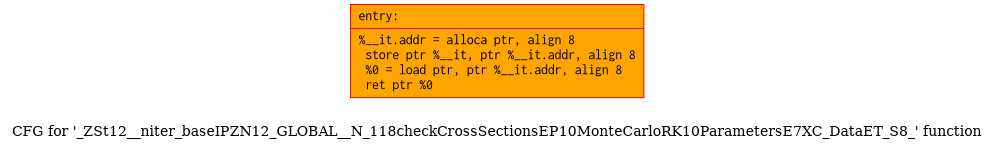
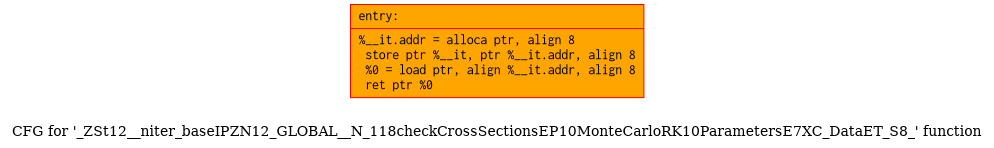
node "entry:": text "%0 = load ptr, ptr %__it.addr, align 8" -> "%0 = load ptr, align %__it.addr, align 8"
